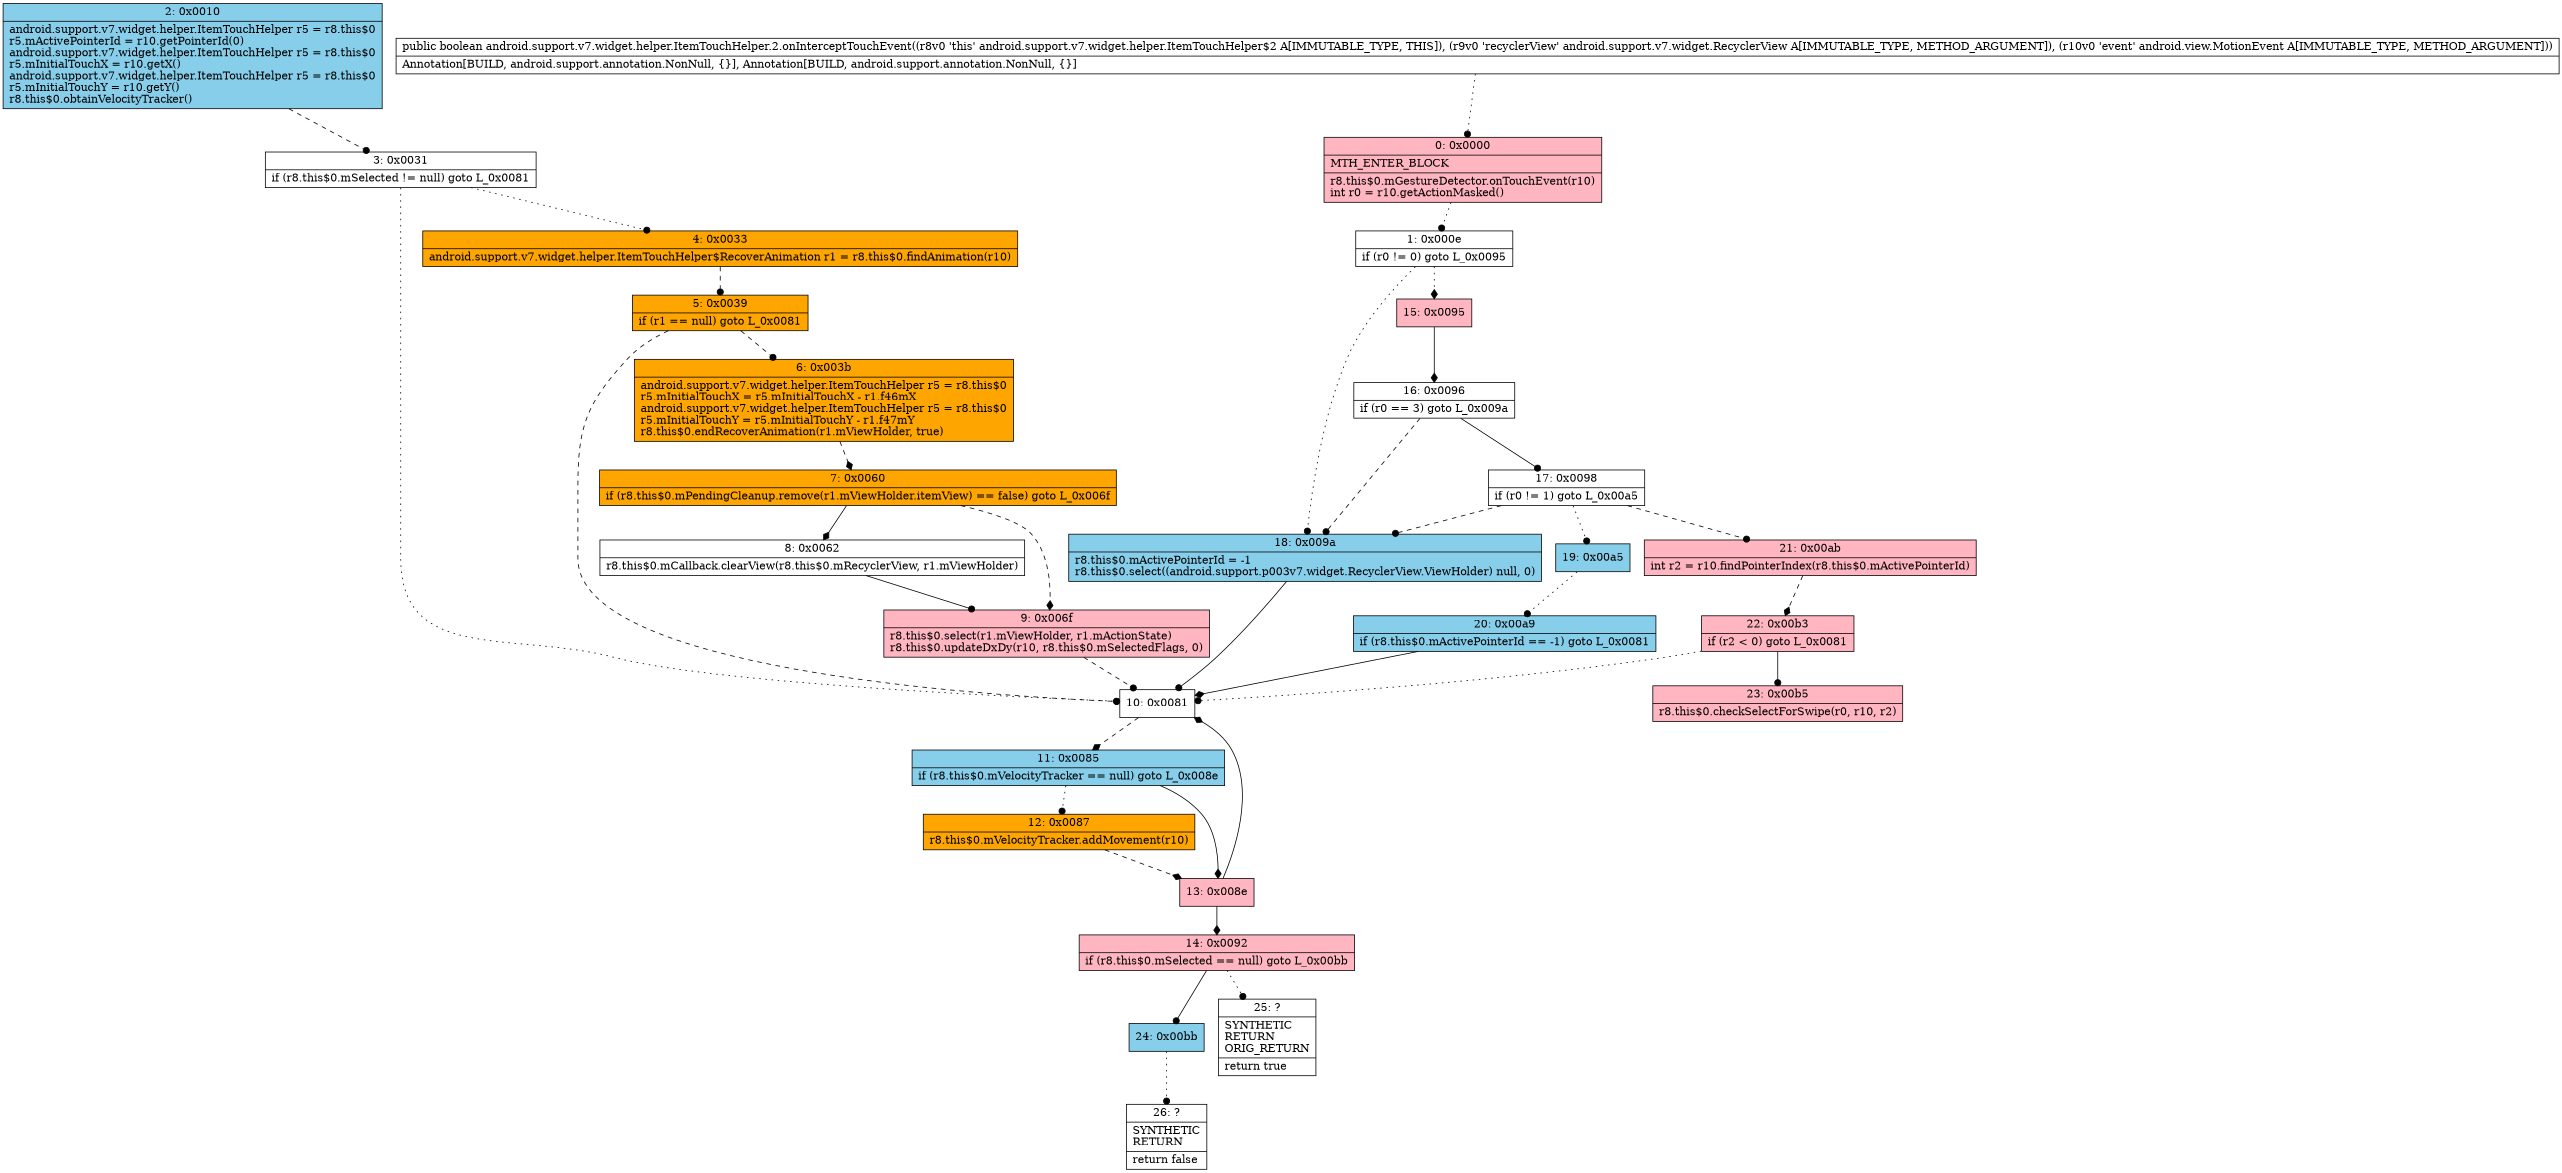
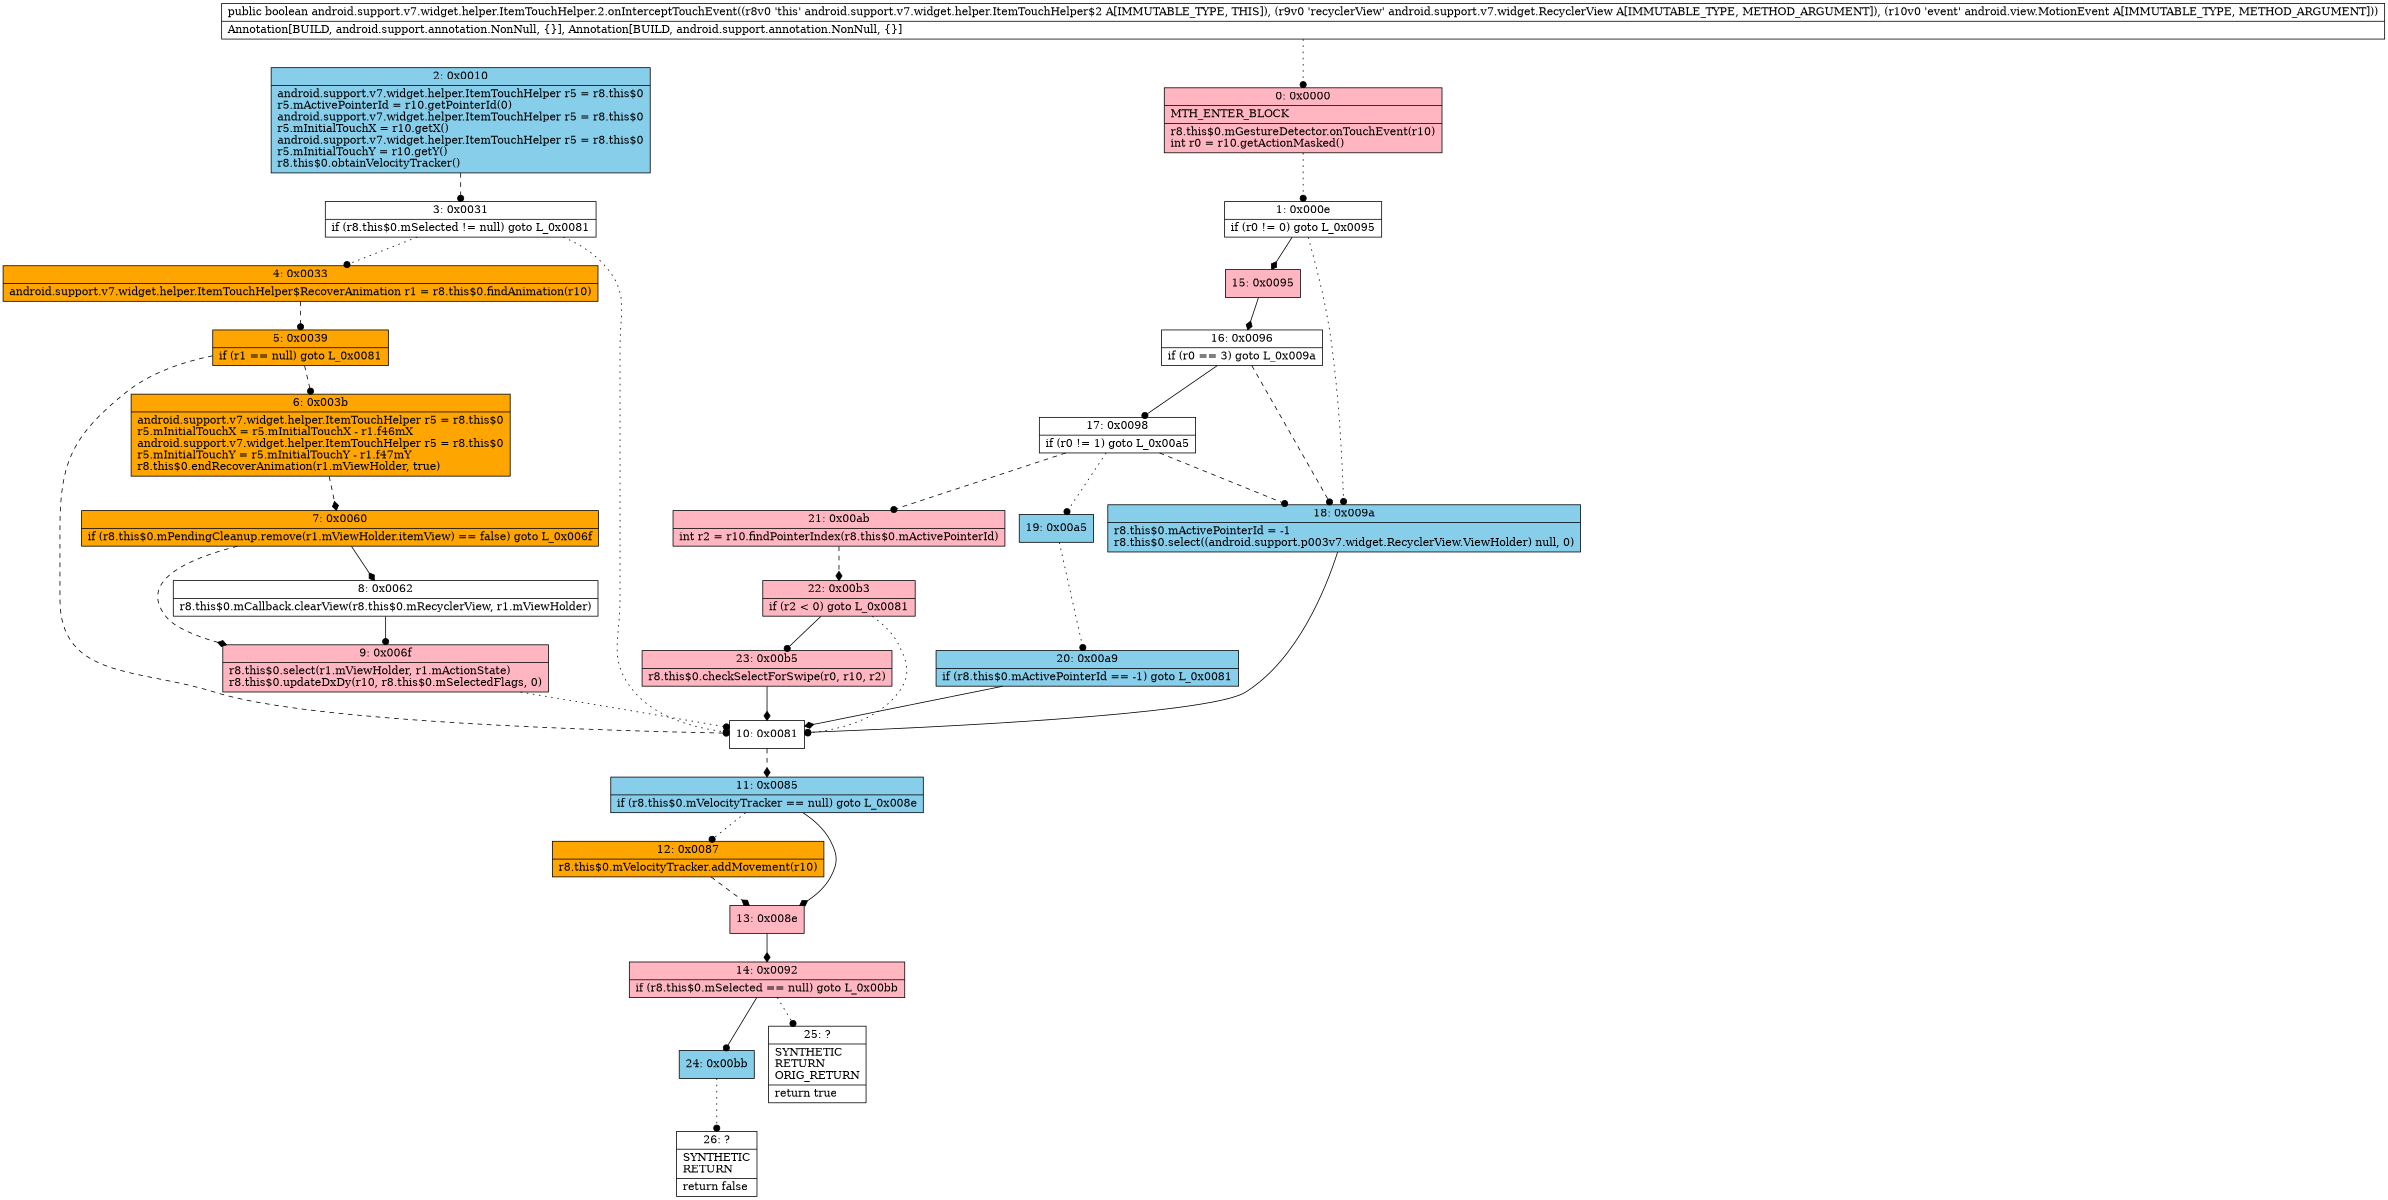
edge "1: 0x000e" -> "15: 0x0095": style dotted -> solid
edge "9: 0x006f" -> "10: 0x0081": style dashed -> dotted
edge "13: 0x008e" -> "10: 0x0081": now "23: 0x00b5" -> "10: 0x0081"
